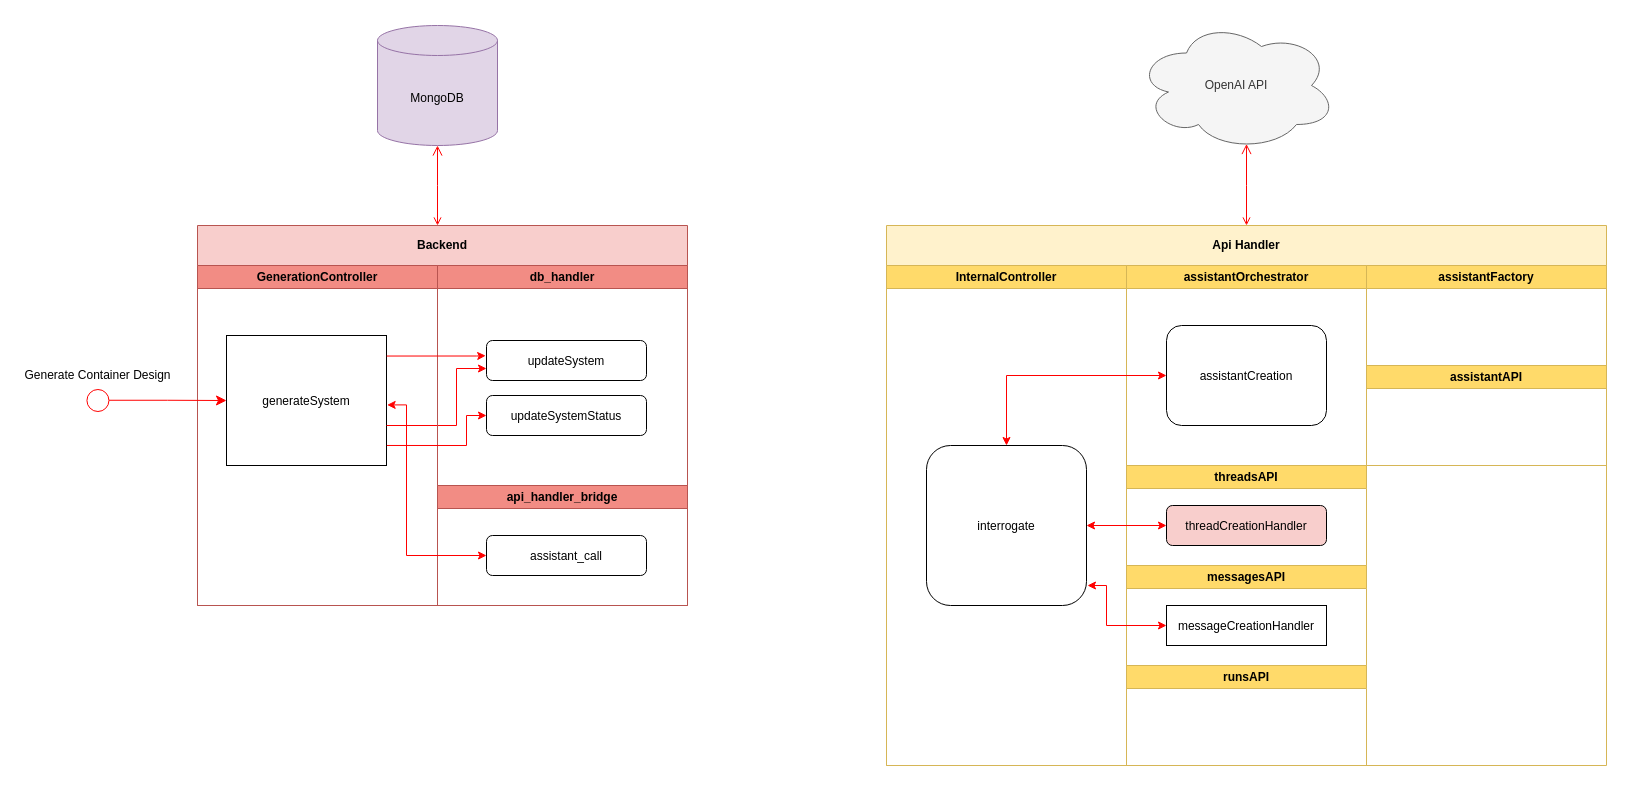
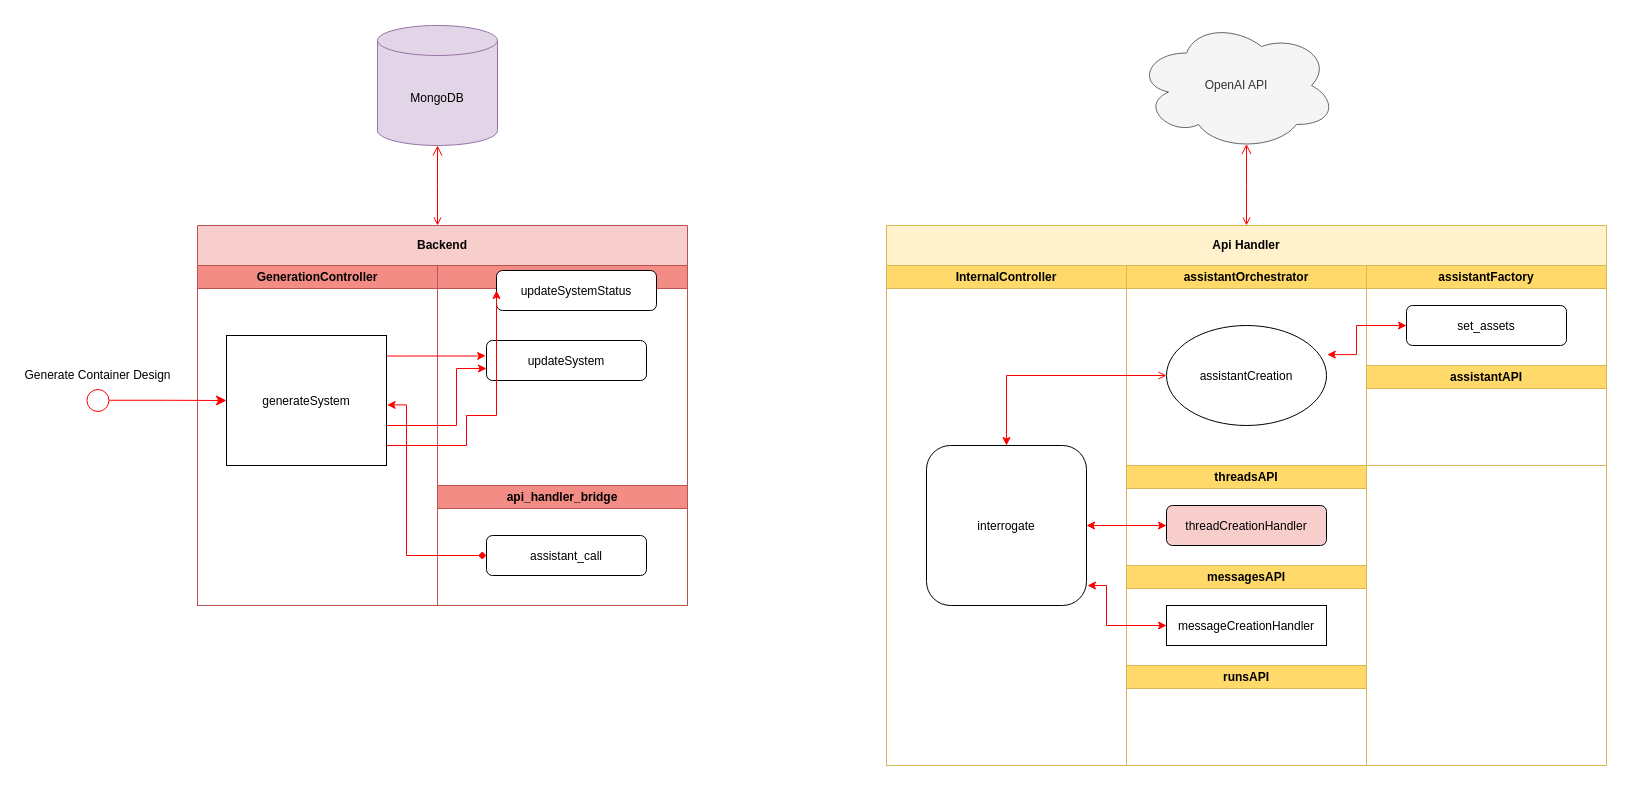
node "set_assets": added
edge "set_assets" -- "assistantCreation": added
edge "assistantCreation" -- "interrogate": arrowhead classic -> open
node "assistantCreation": shape rounded rectangle -> ellipse
node "updateSystemStatus": moved (567, 416) -> (577, 291)
edge "generateSystem" -- "assistant_call": arrowhead classic -> diamond
